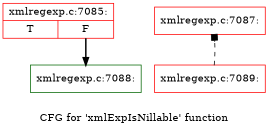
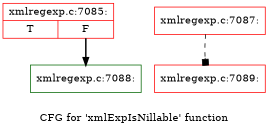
edge "xmlregexp.c:7089:" -> "xmlregexp.c:7087:": reversed
